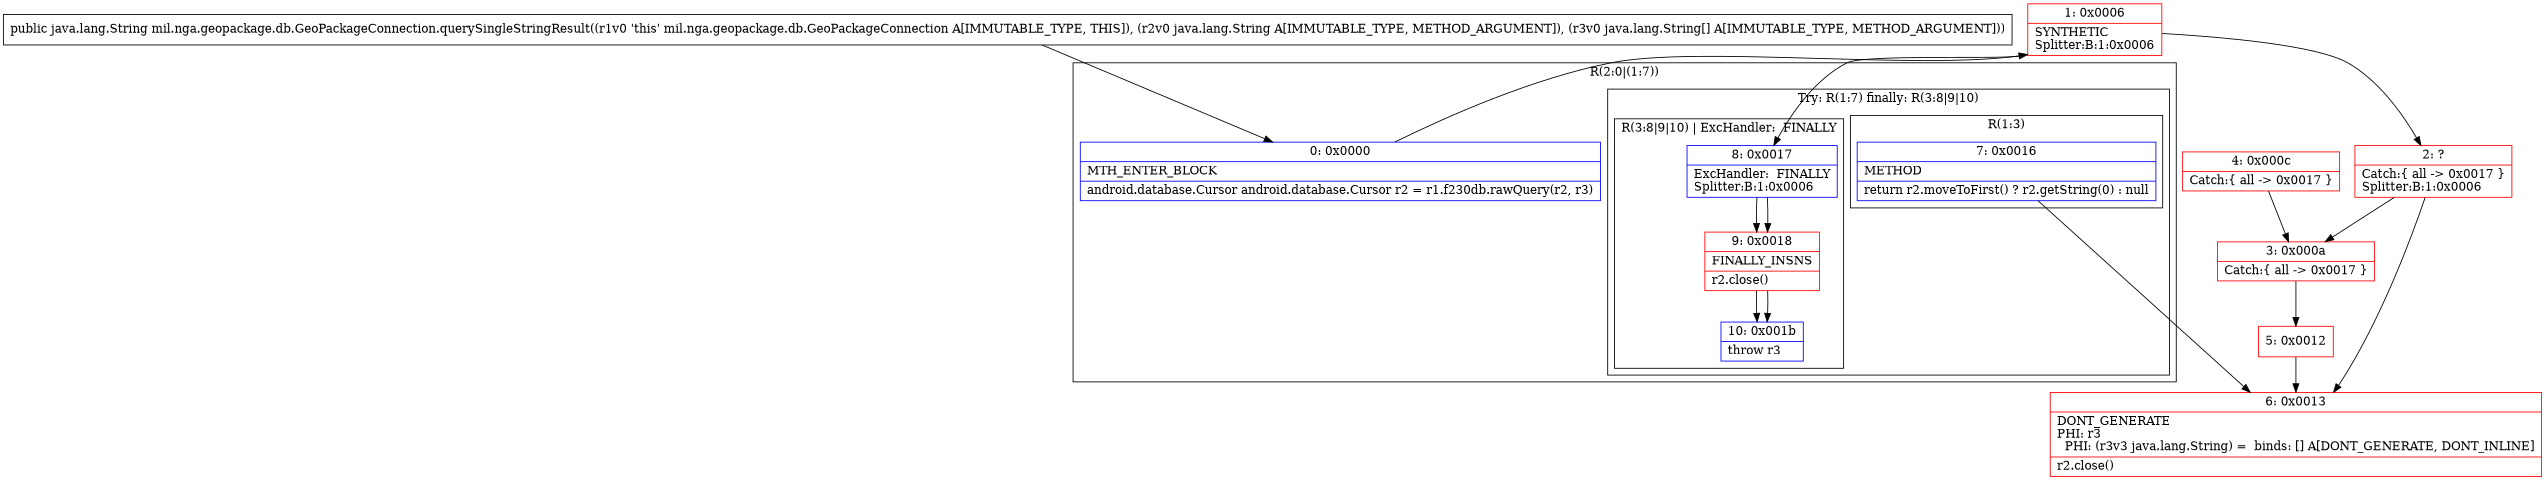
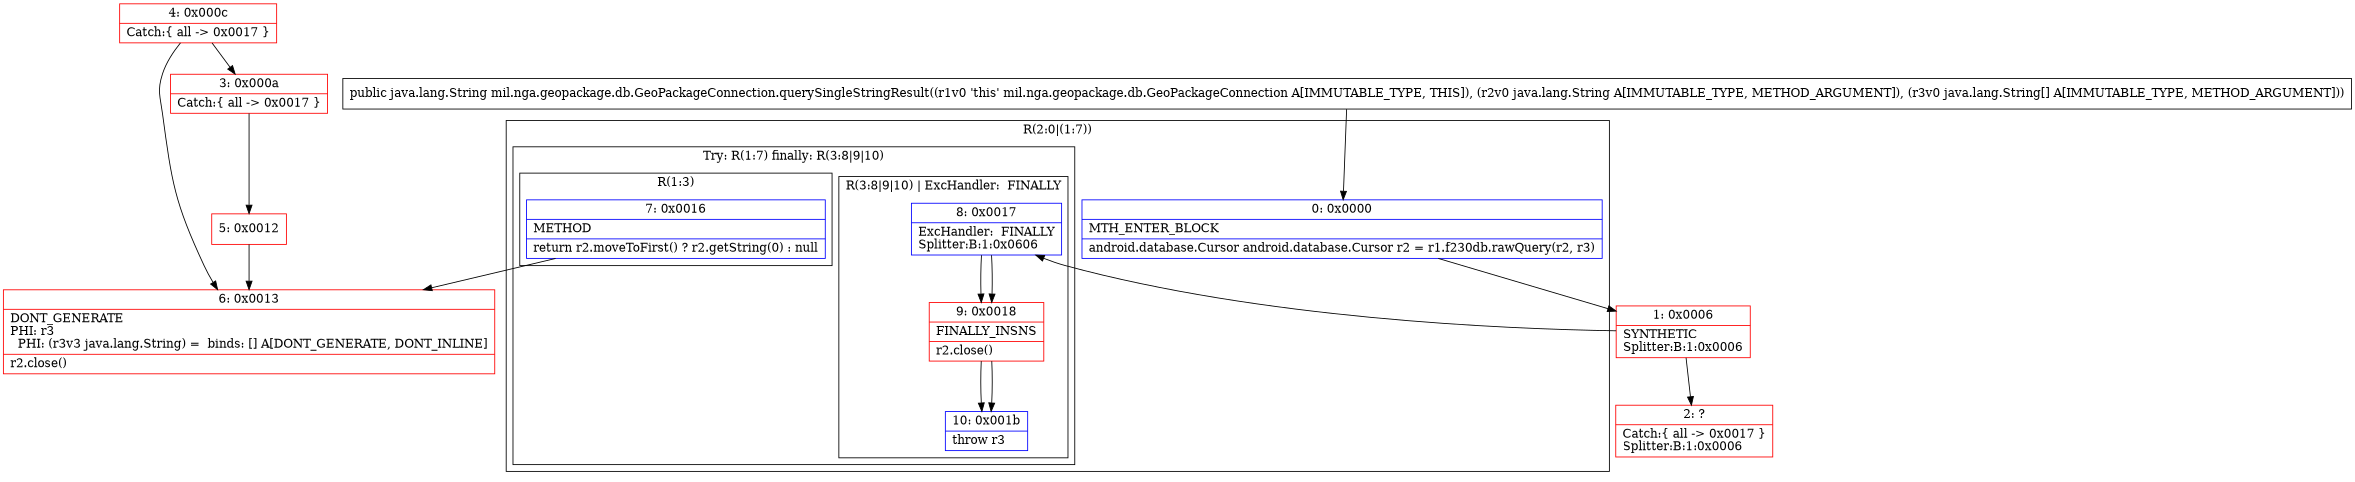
node "8: 0x0017": text "Splitter:B:1:0x0006" -> "Splitter:B:1:0x0606"
edge "2: ?" -> "3: 0x000a": removed
edge "2: ?" -> "6: 0x0013": now "4: 0x000c" -> "6: 0x0013"
